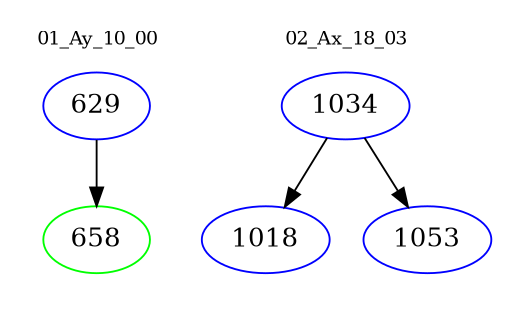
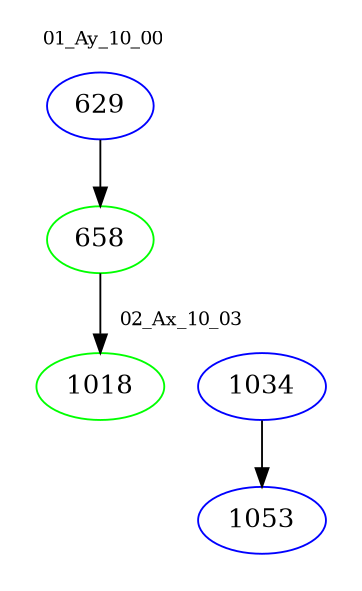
cluster "02_Ax_18_03": label "02_Ax_18_03" -> "02_Ax_10_03"
edge "1034" -> "1018": now "658" -> "1018"
node "1018": color blue -> green
